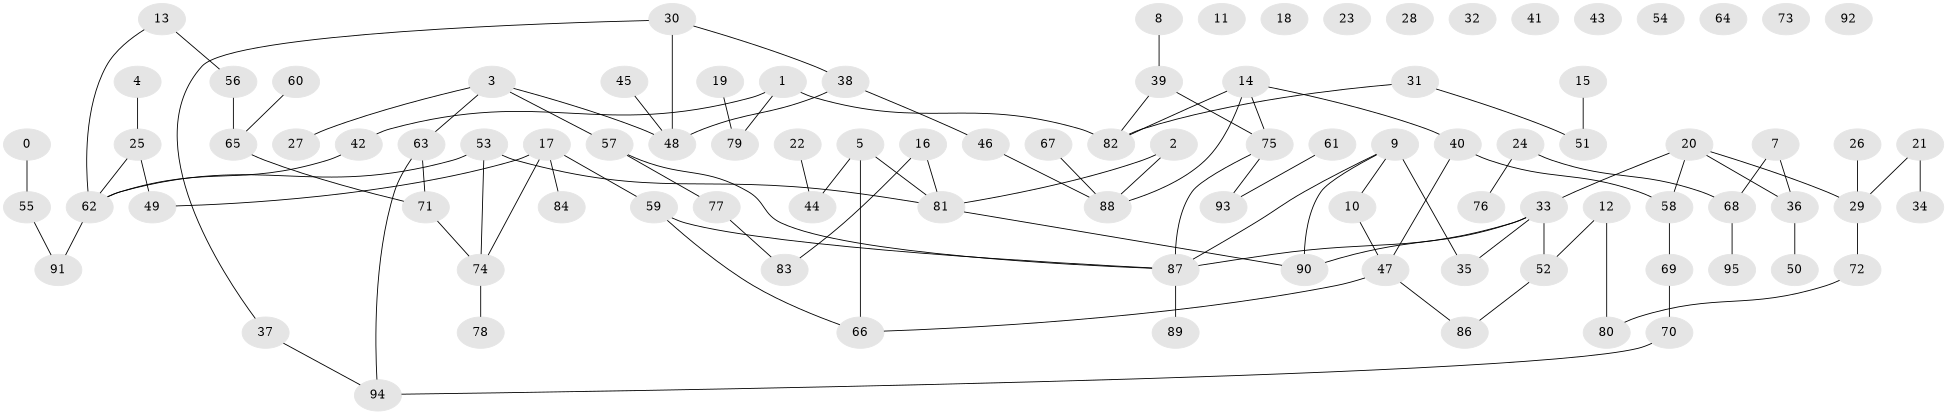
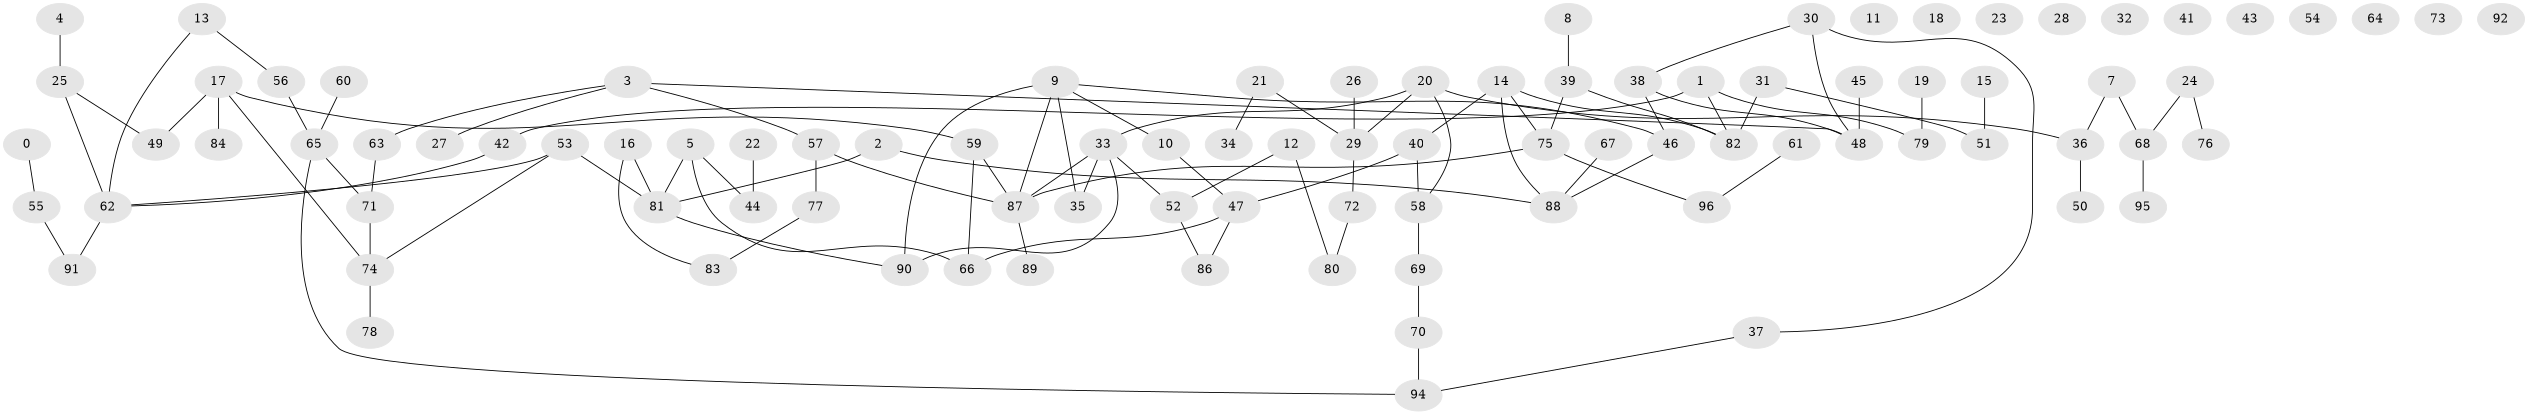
edge "9" -- "46": added
node "93": label "93" -> "96"
edge "63" -- "94": now "65" -- "94"
